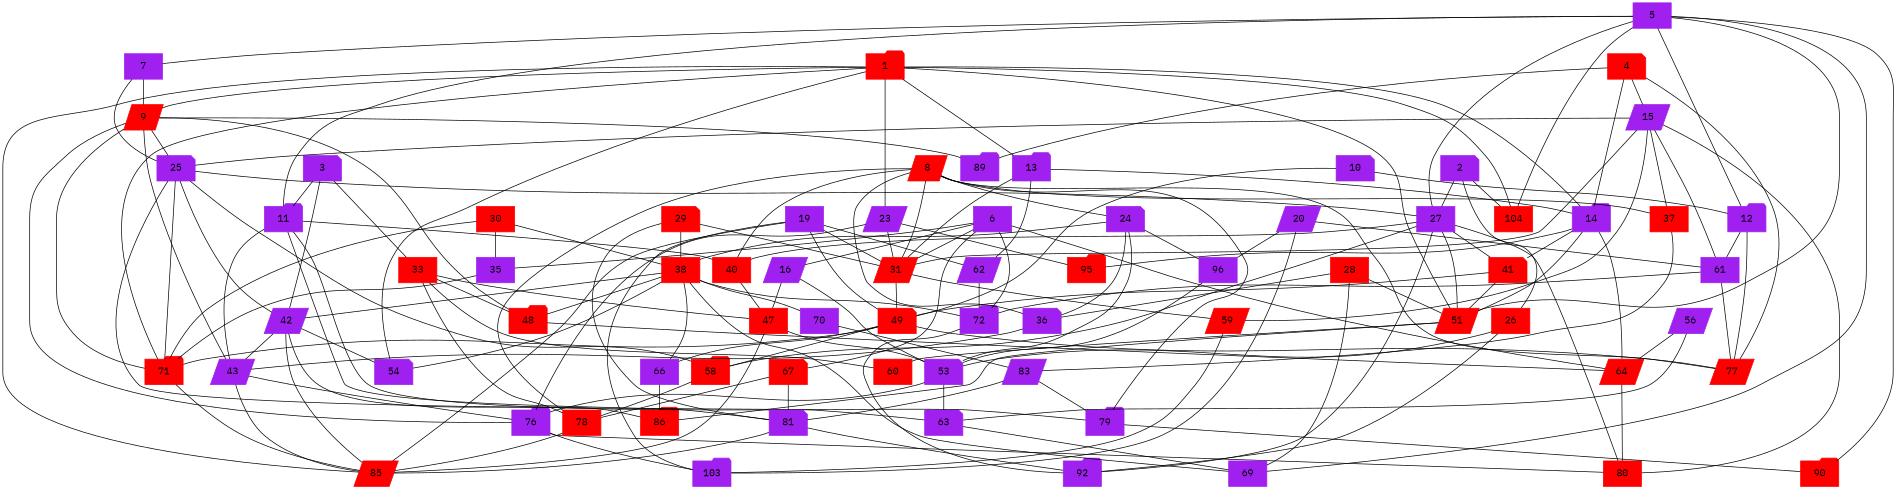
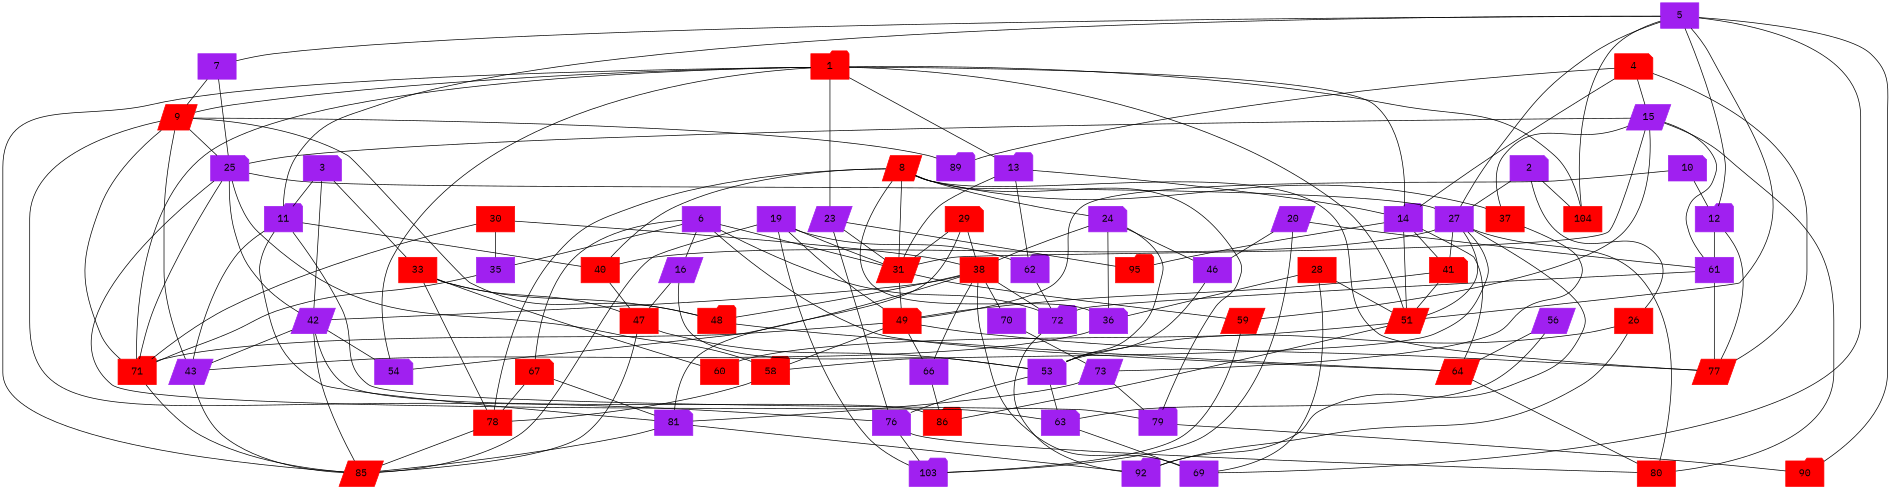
node "62": shape parallelogram -> folder
node "96": label "96" -> "46"
node "83": label "83" -> "73"
edge "43" -- "76": removed
node "76": shape folder -> note
